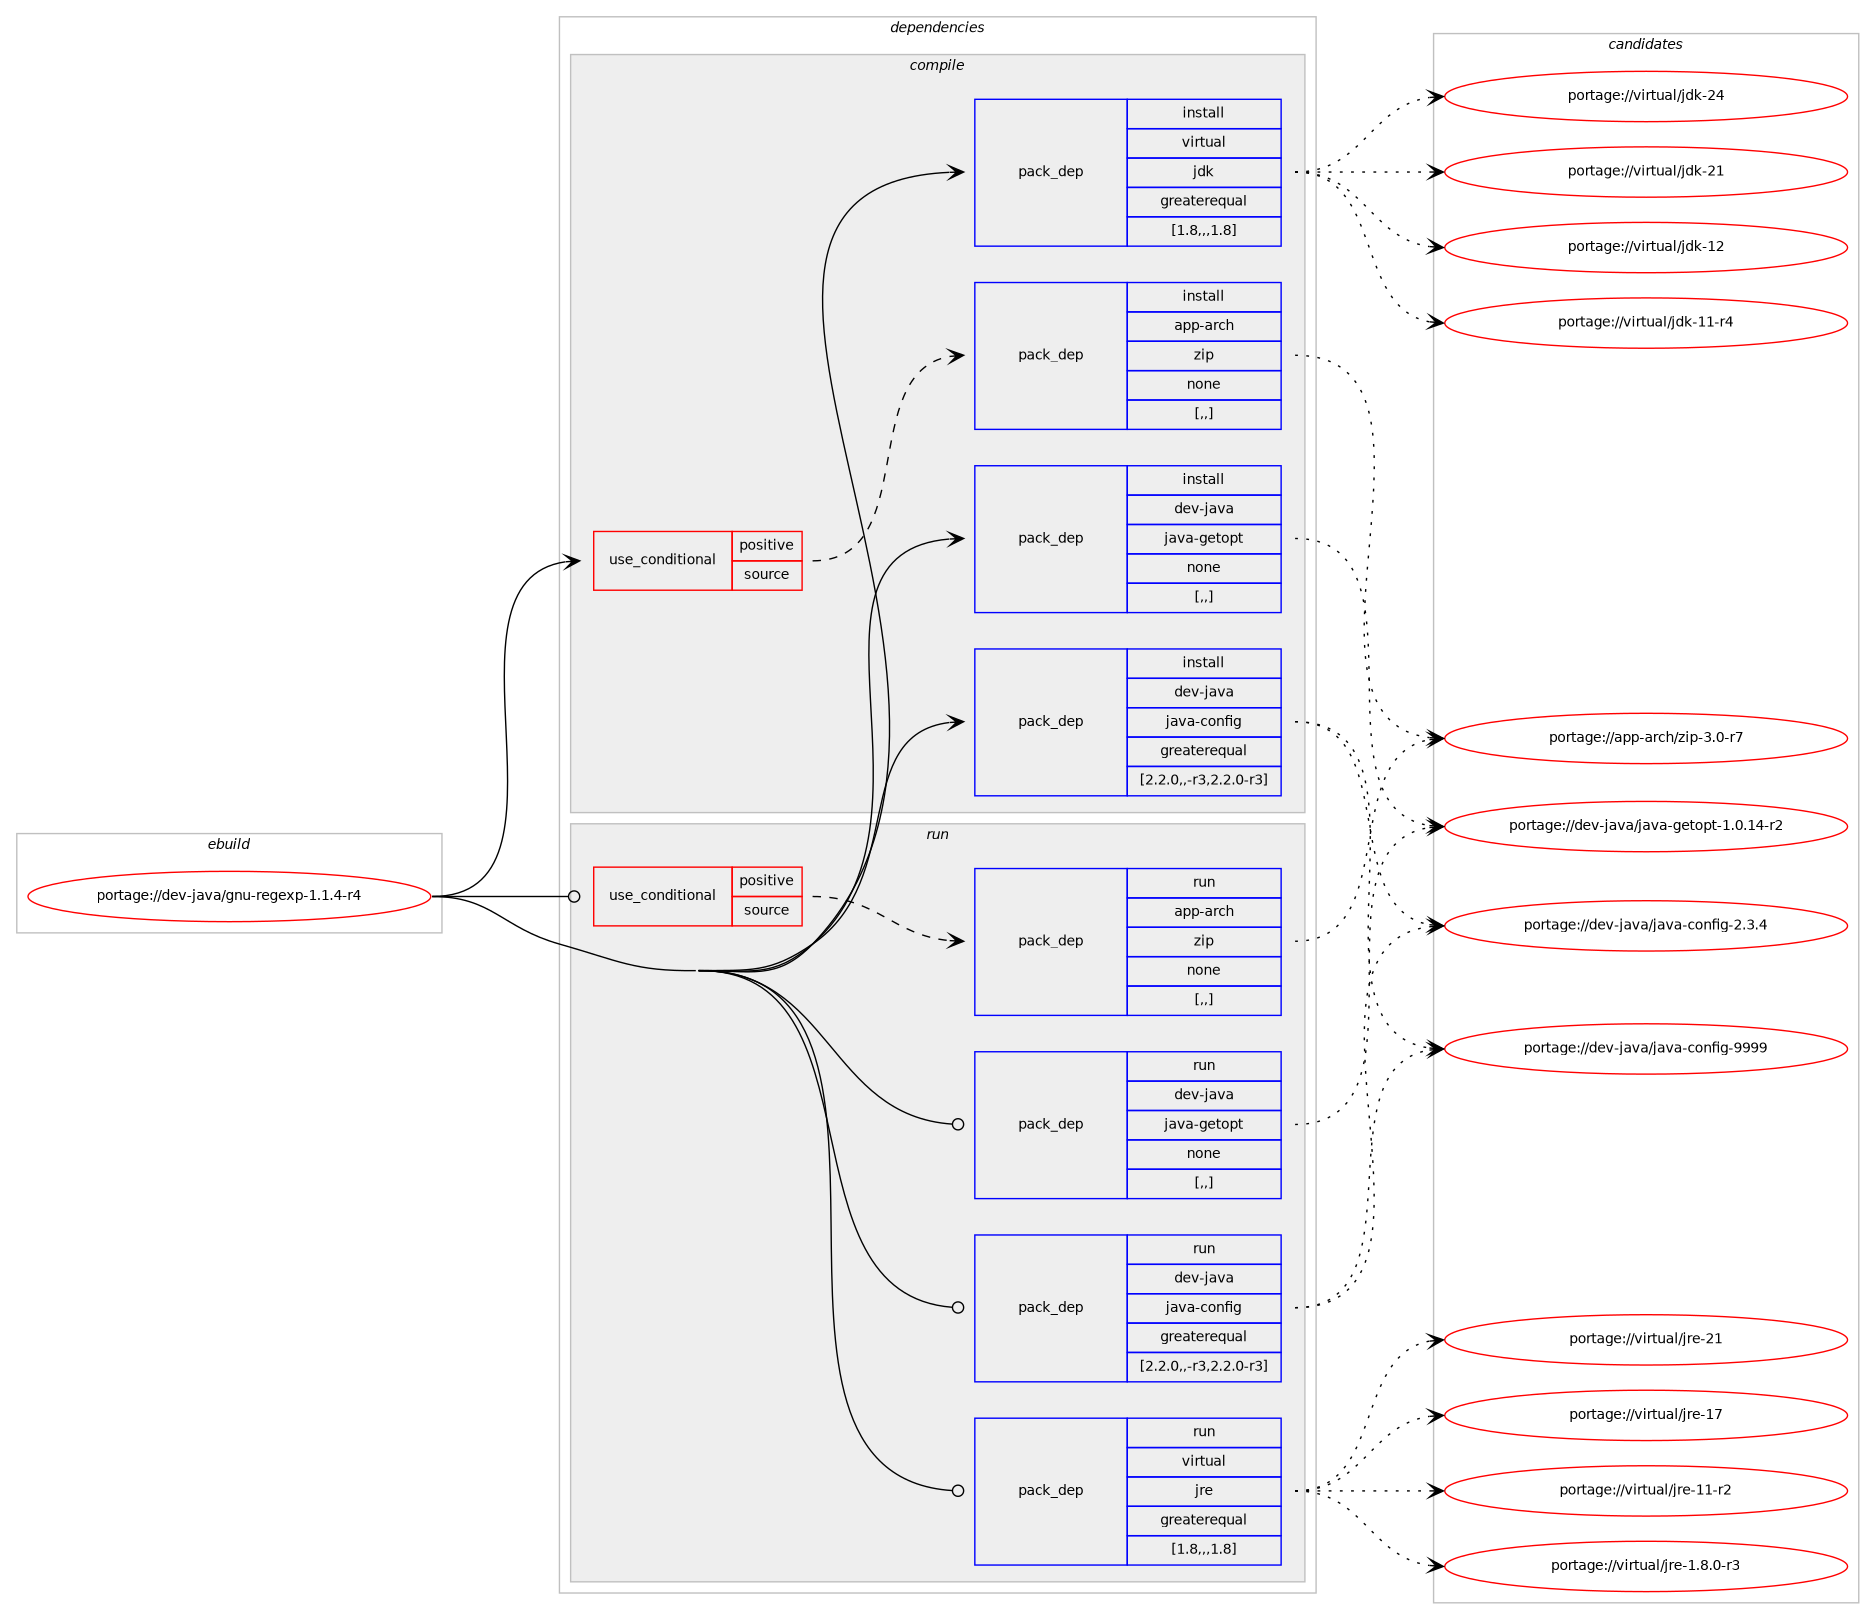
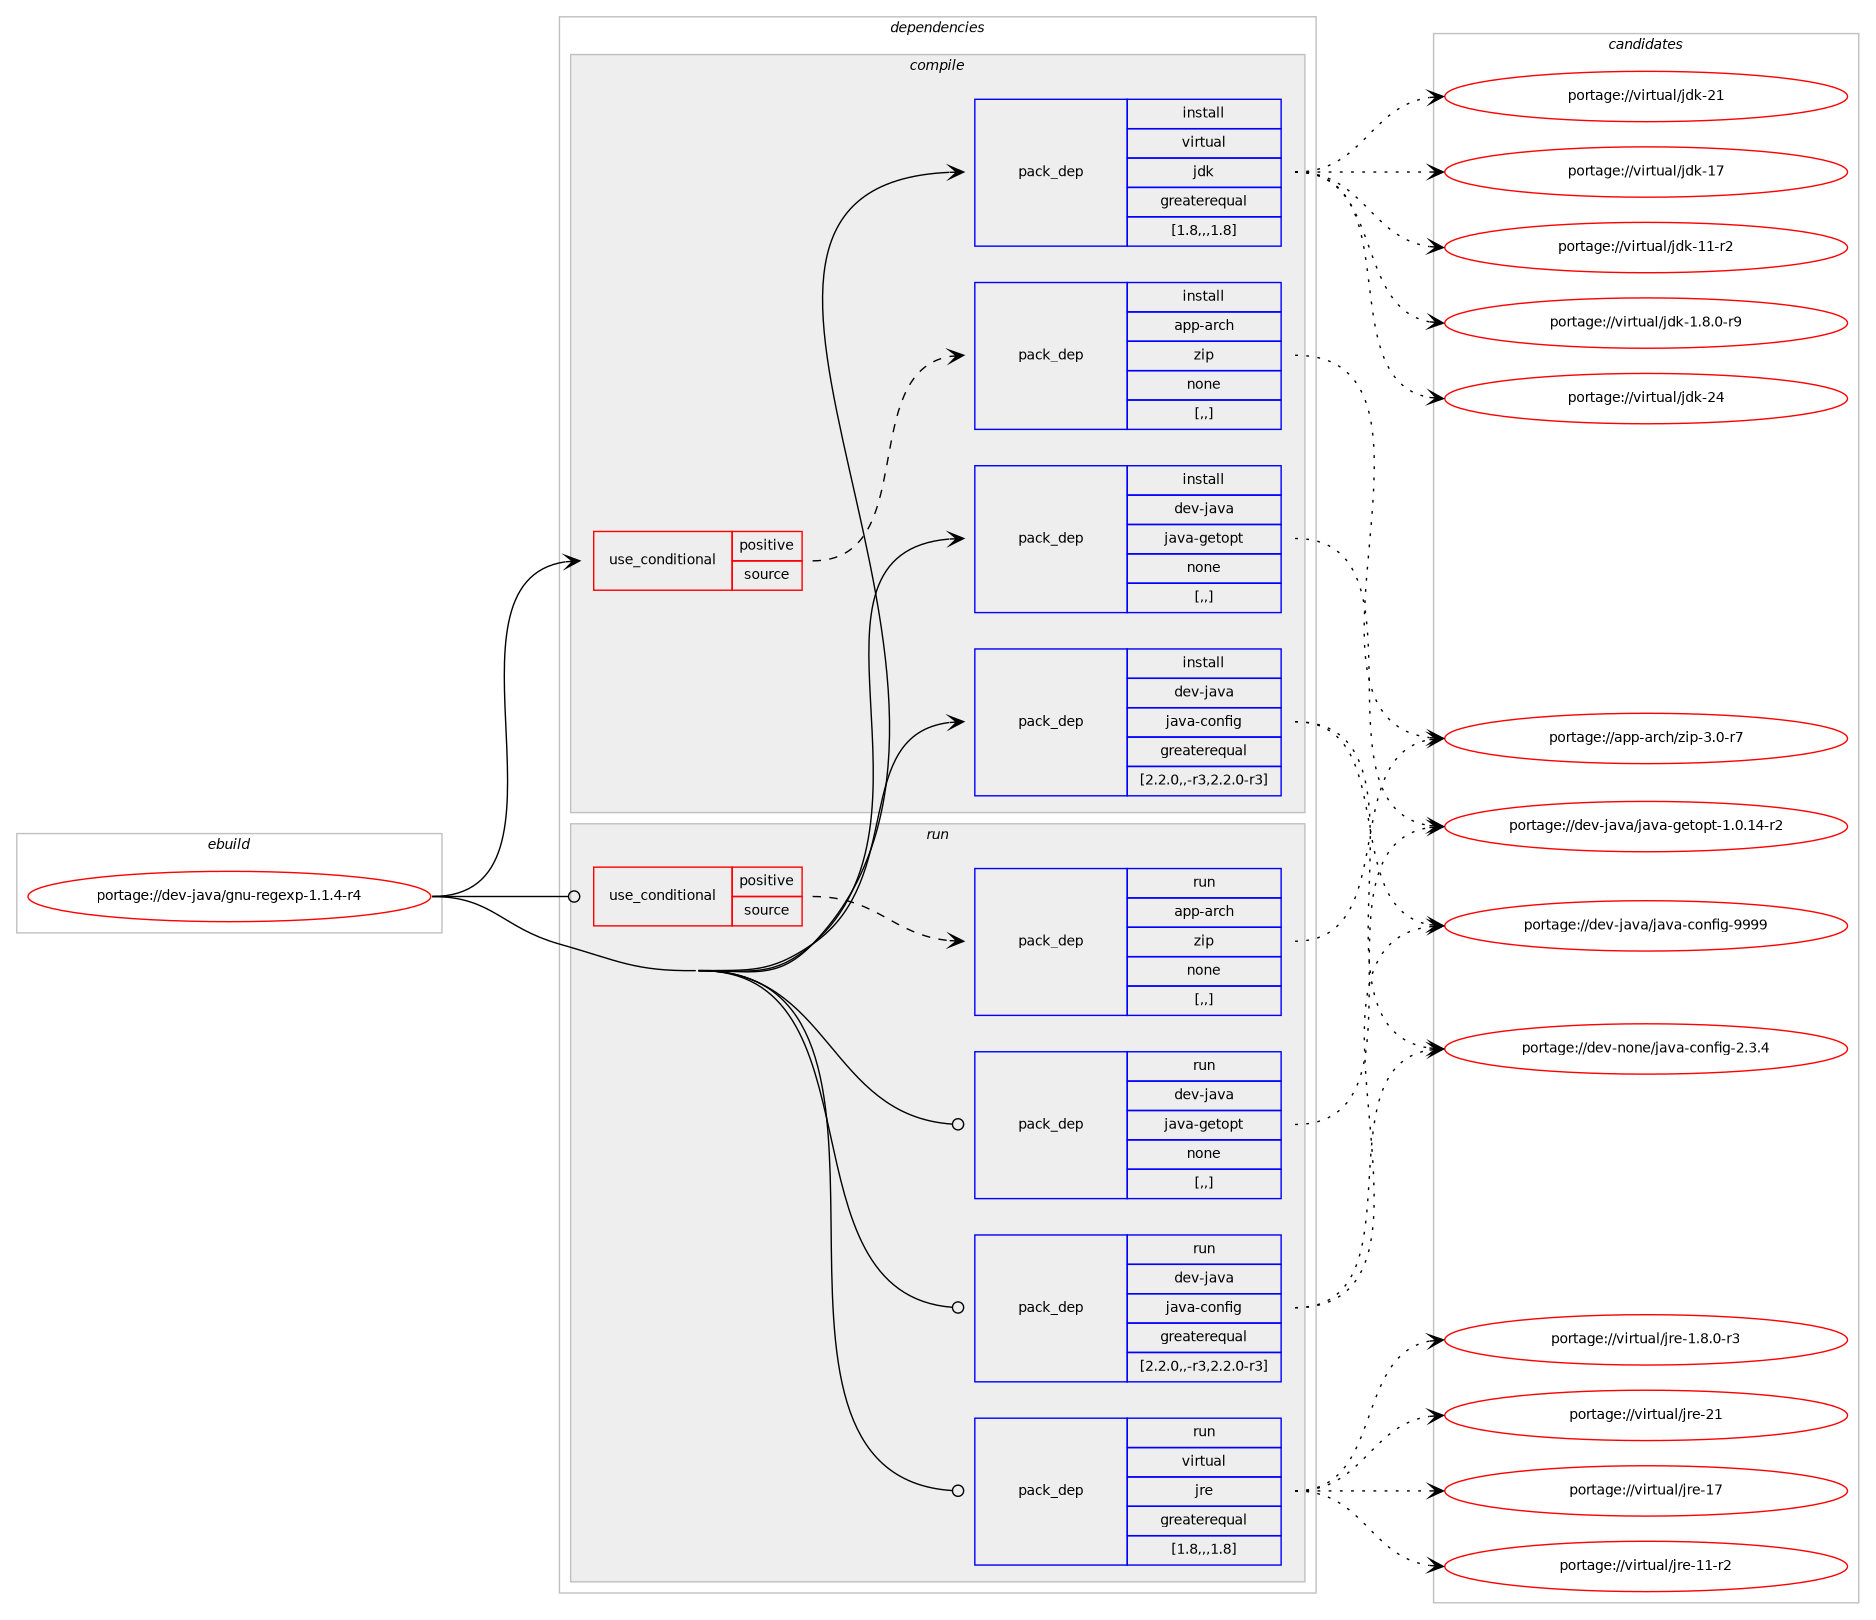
node "portage://virtual/jdk-12": label "portage://virtual/jdk-12" -> "portage://virtual/jdk-17"
node "portage://virtual/jdk-1.8.0-r9": added
node "portage://virtual/jdk-11-r4": label "portage://virtual/jdk-11-r4" -> "portage://virtual/jdk-11-r2"
node "portage://dev-java/java-config-2.3.4": label "portage://dev-java/java-config-2.3.4" -> "portage://dev-none/java-config-2.3.4"
